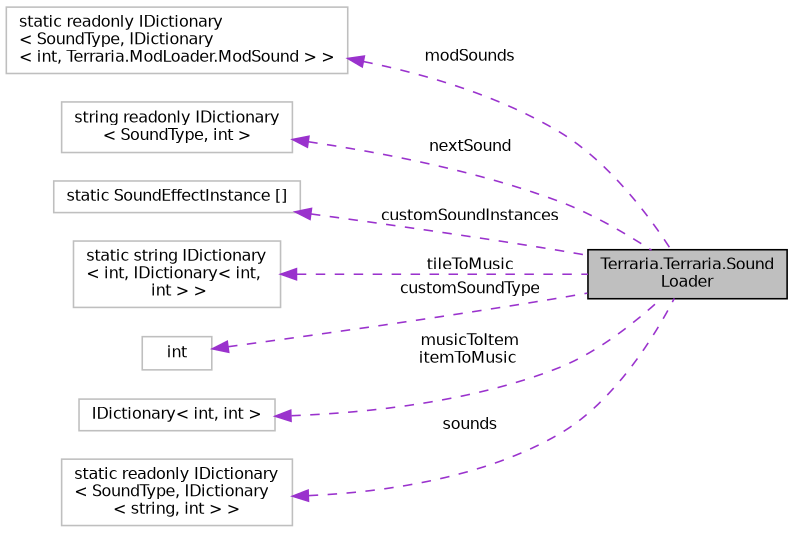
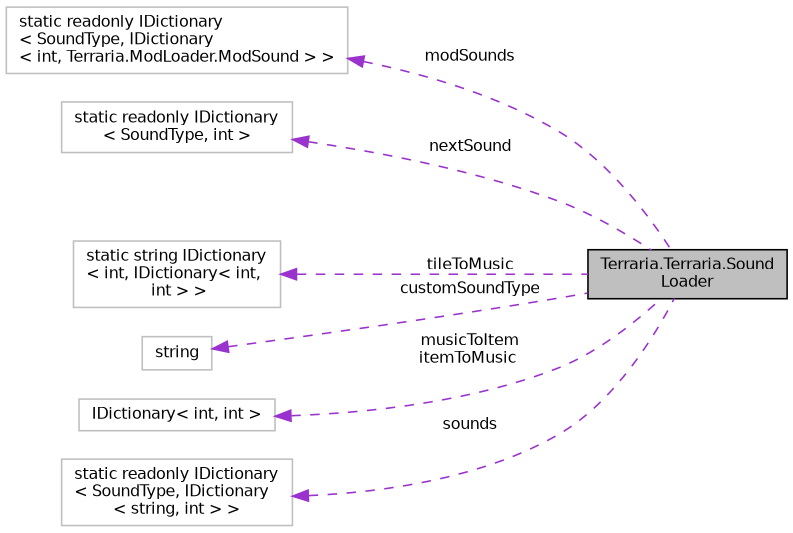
node "string readonly IDictionary < SoundType, int >": label "string readonly IDictionary < SoundType, int >" -> "static readonly IDictionary < SoundType, int >"
node "static SoundEffectInstance []": removed
node "int": label "int" -> "string"
